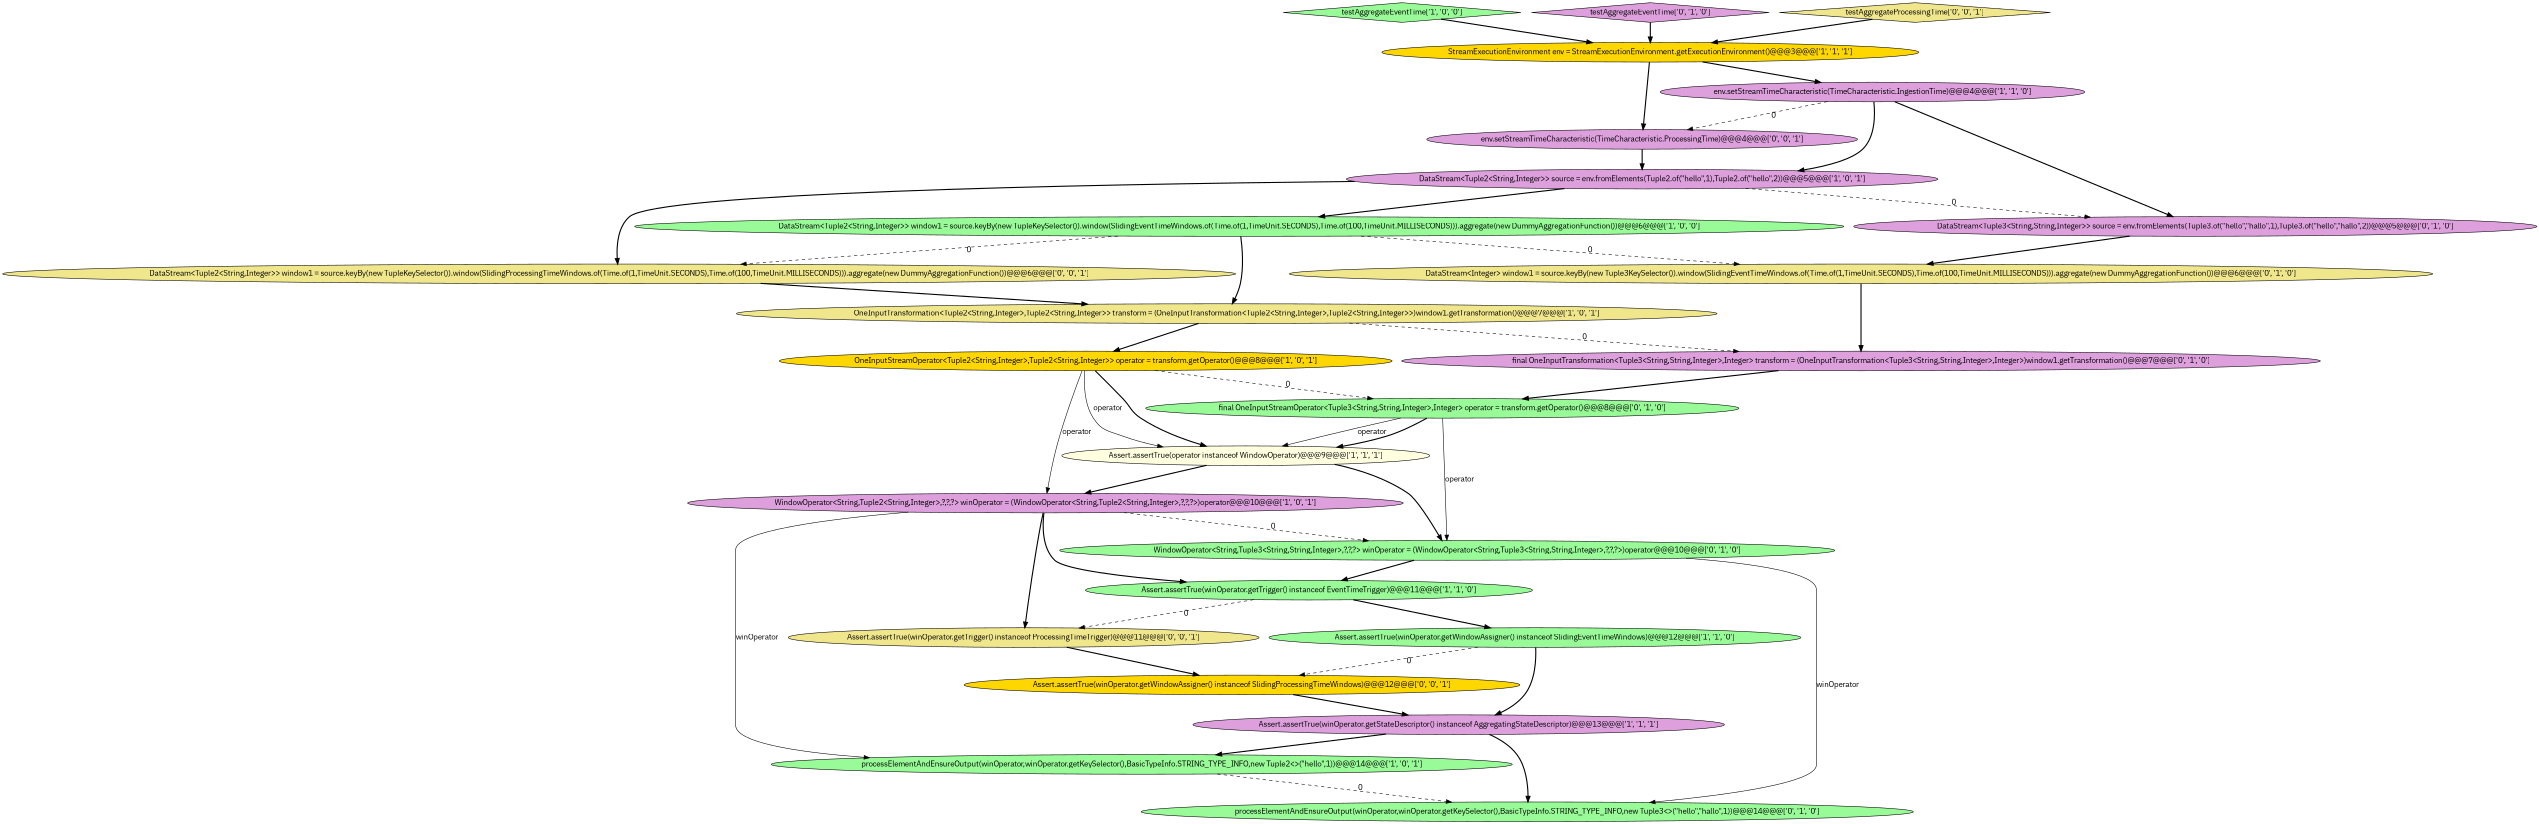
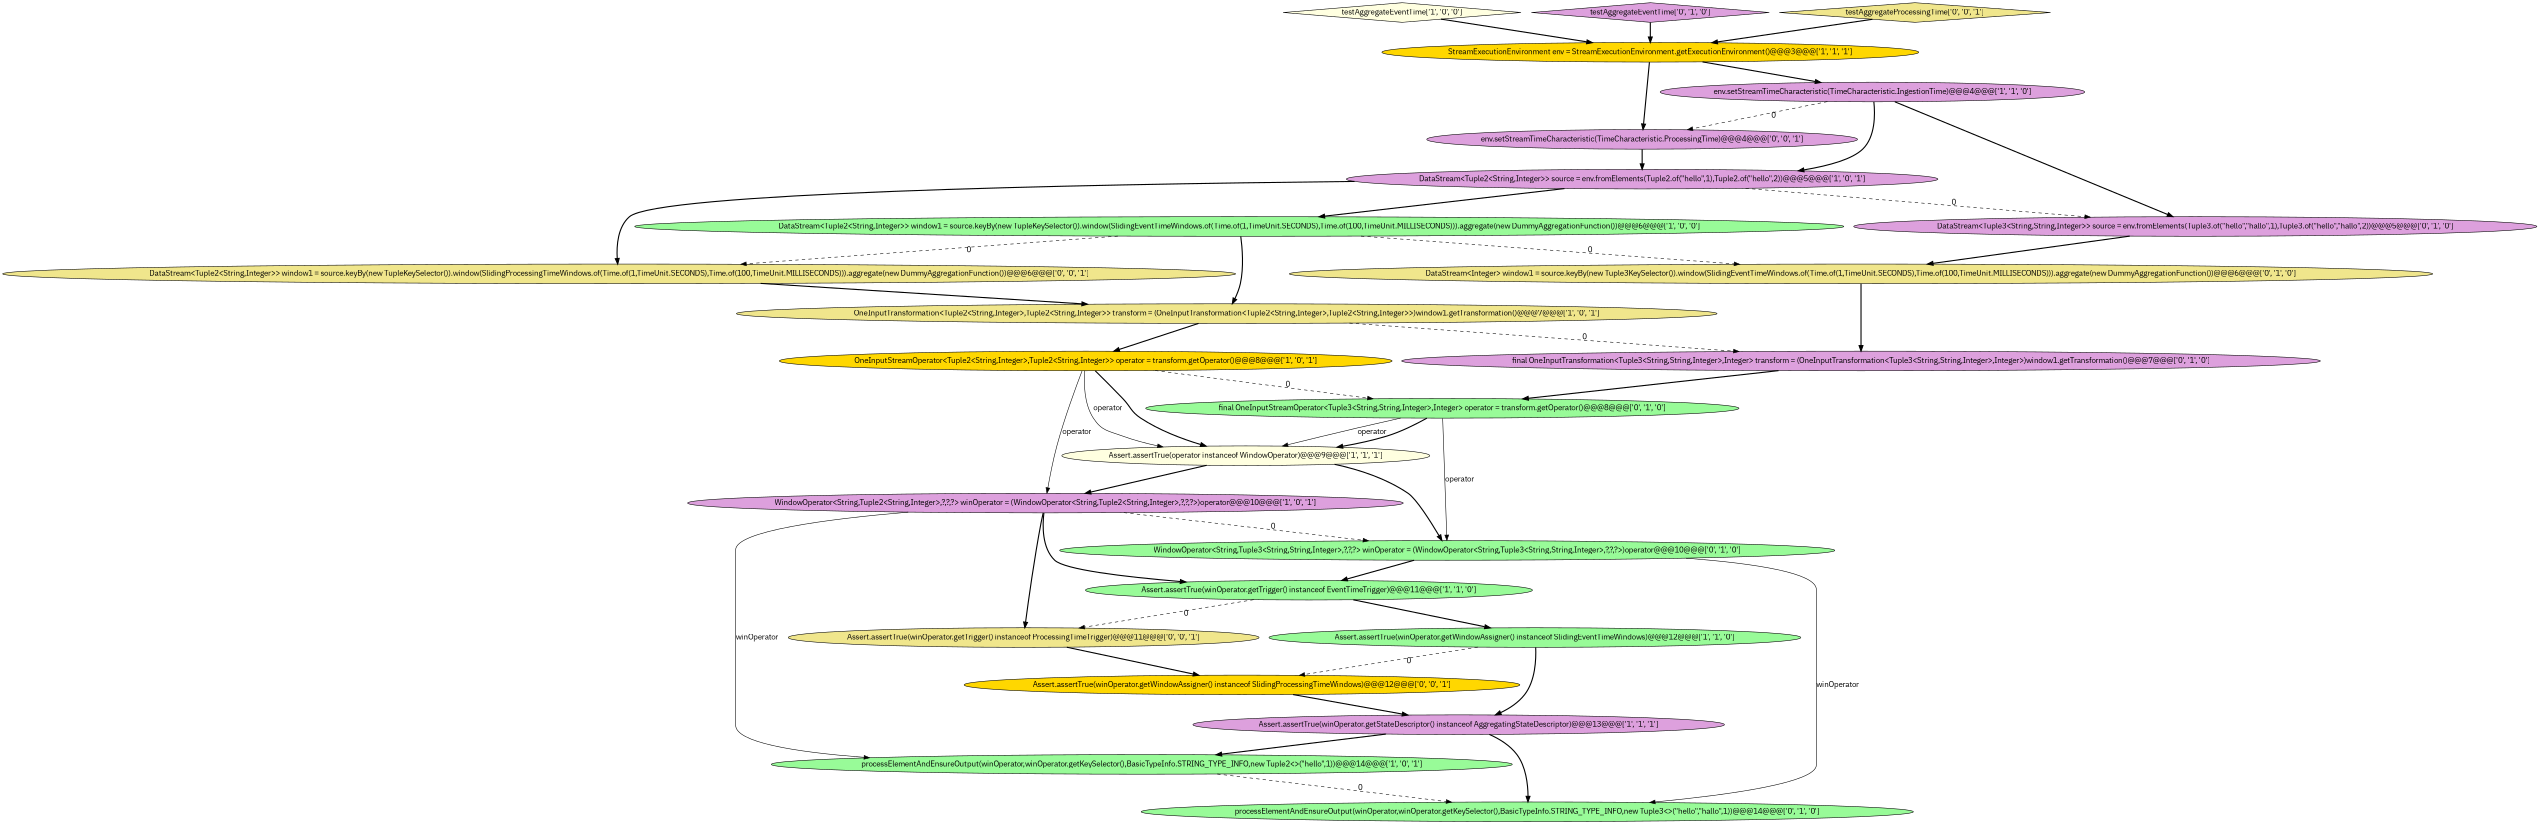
node "testAggregateEventTime['1', '0', '0']": fillcolor palegreen -> lightyellow
